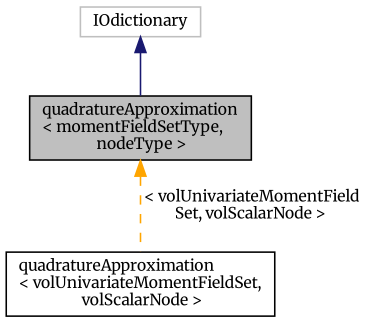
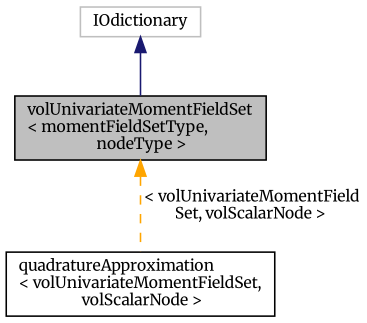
node "quadratureApproximation < momentFieldSetType, nodeType >": label "quadratureApproximation < momentFieldSetType, nodeType >" -> "volUnivariateMomentFieldSet < momentFieldSetType, nodeType >"
